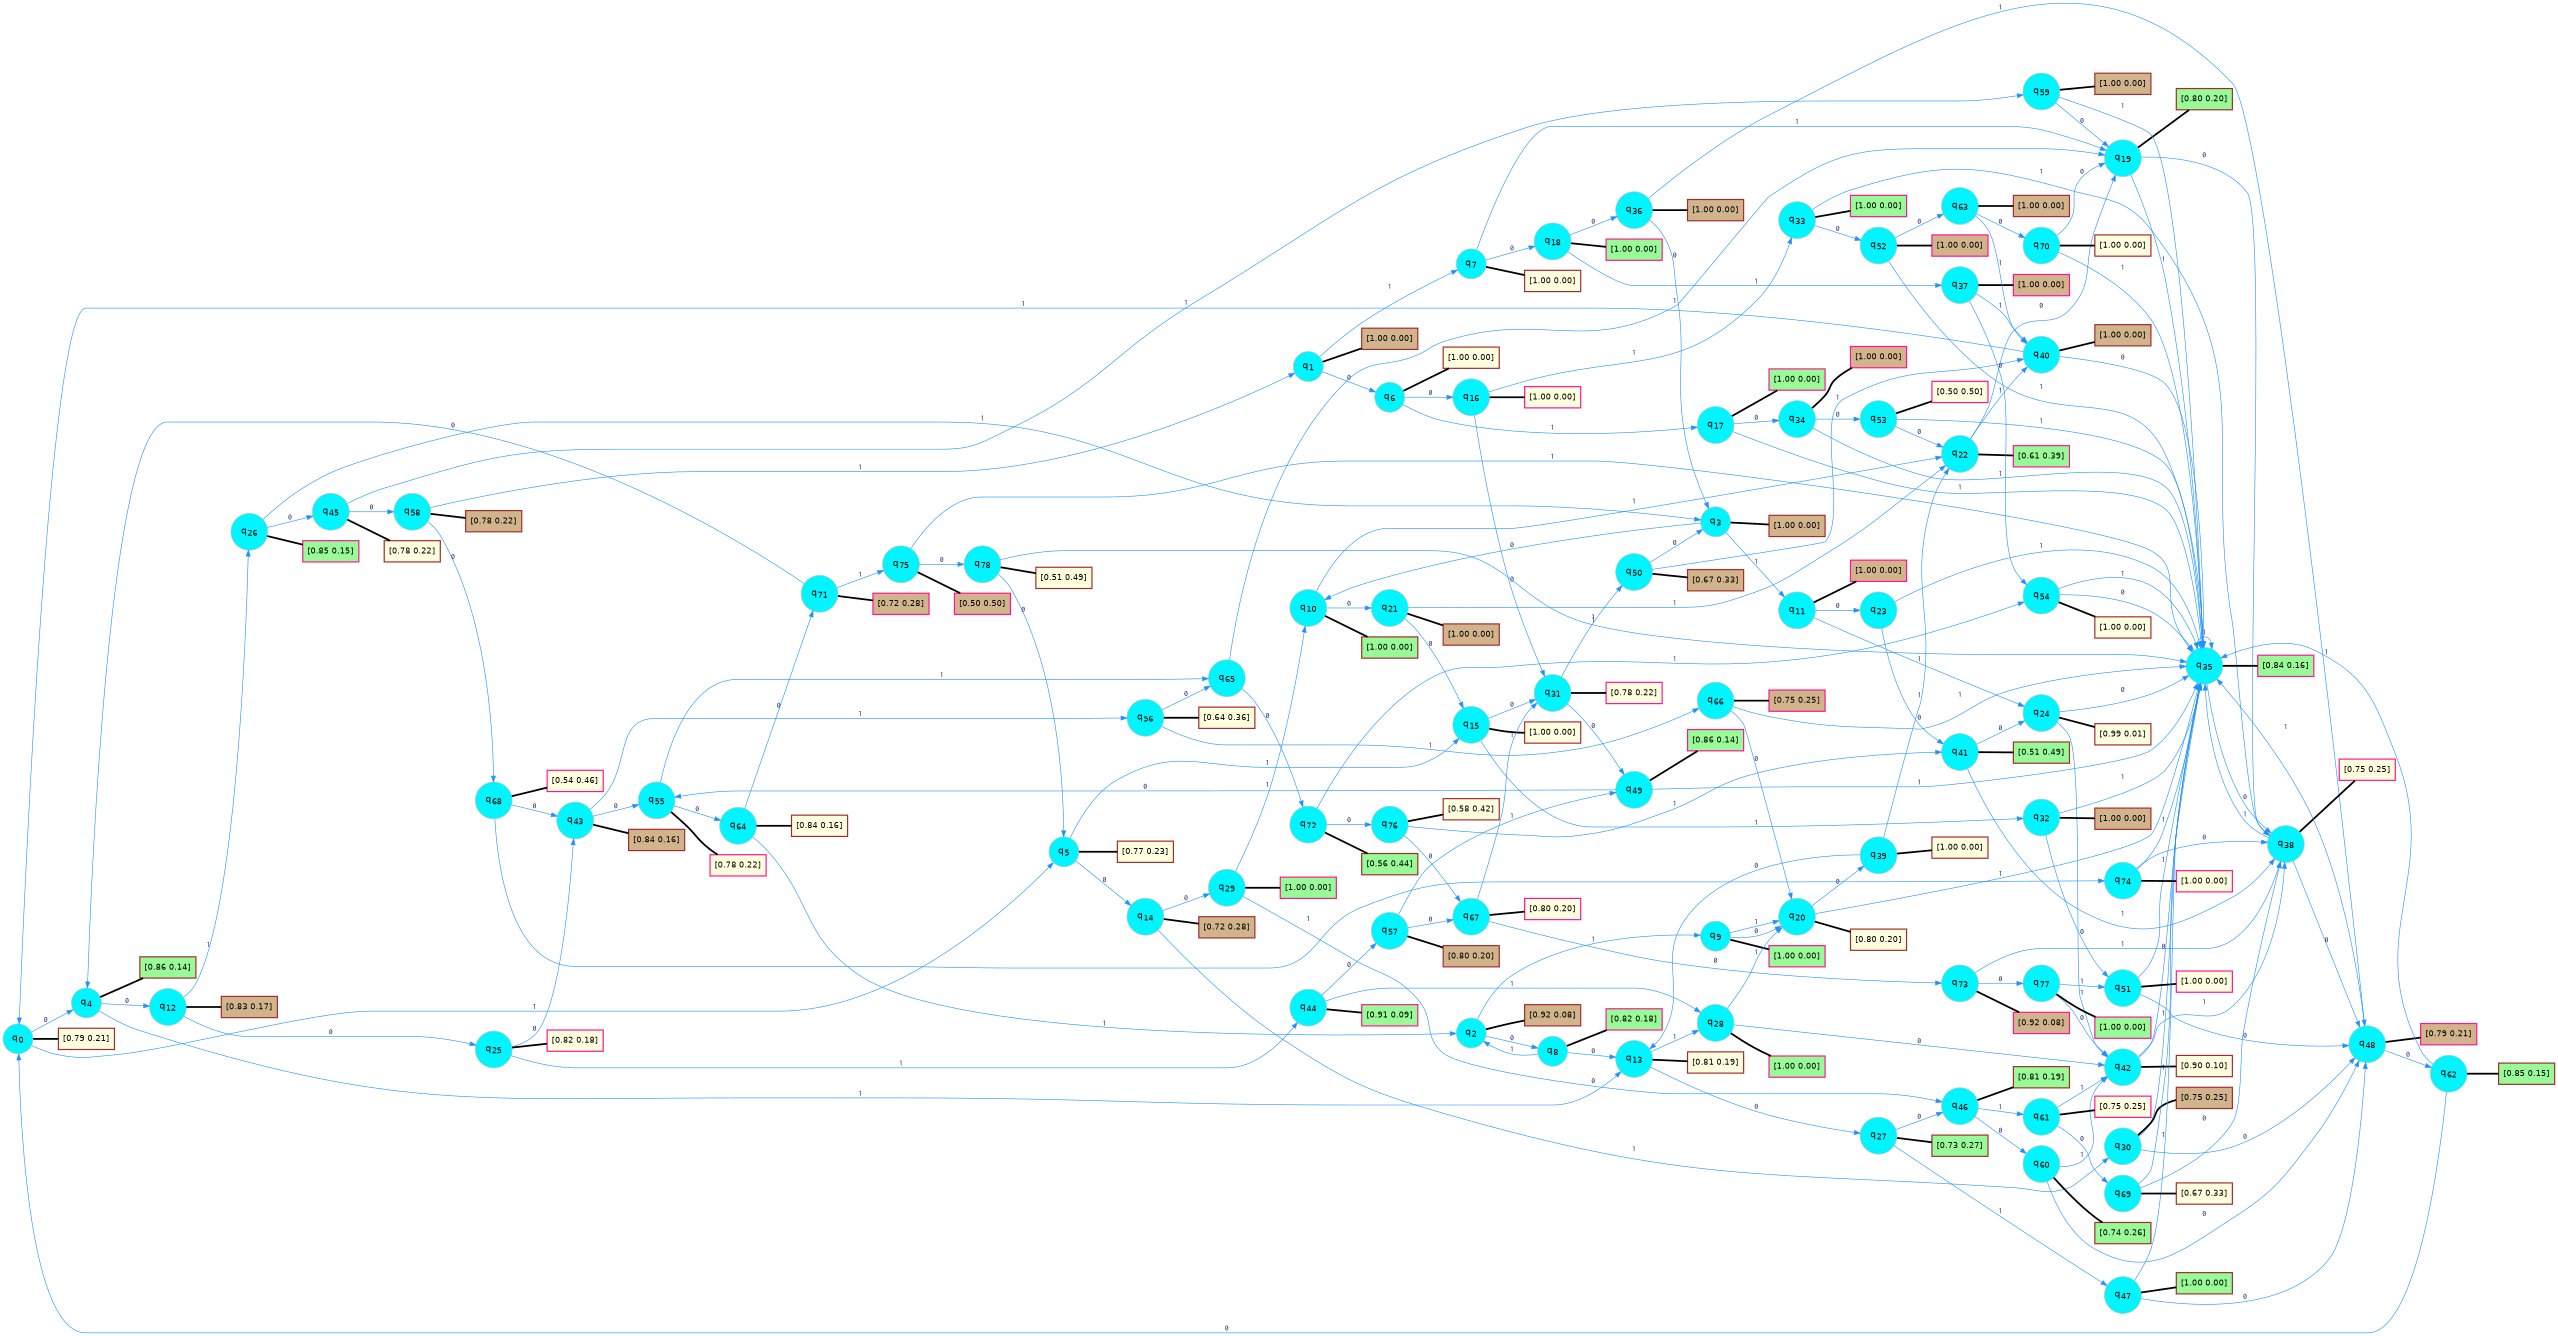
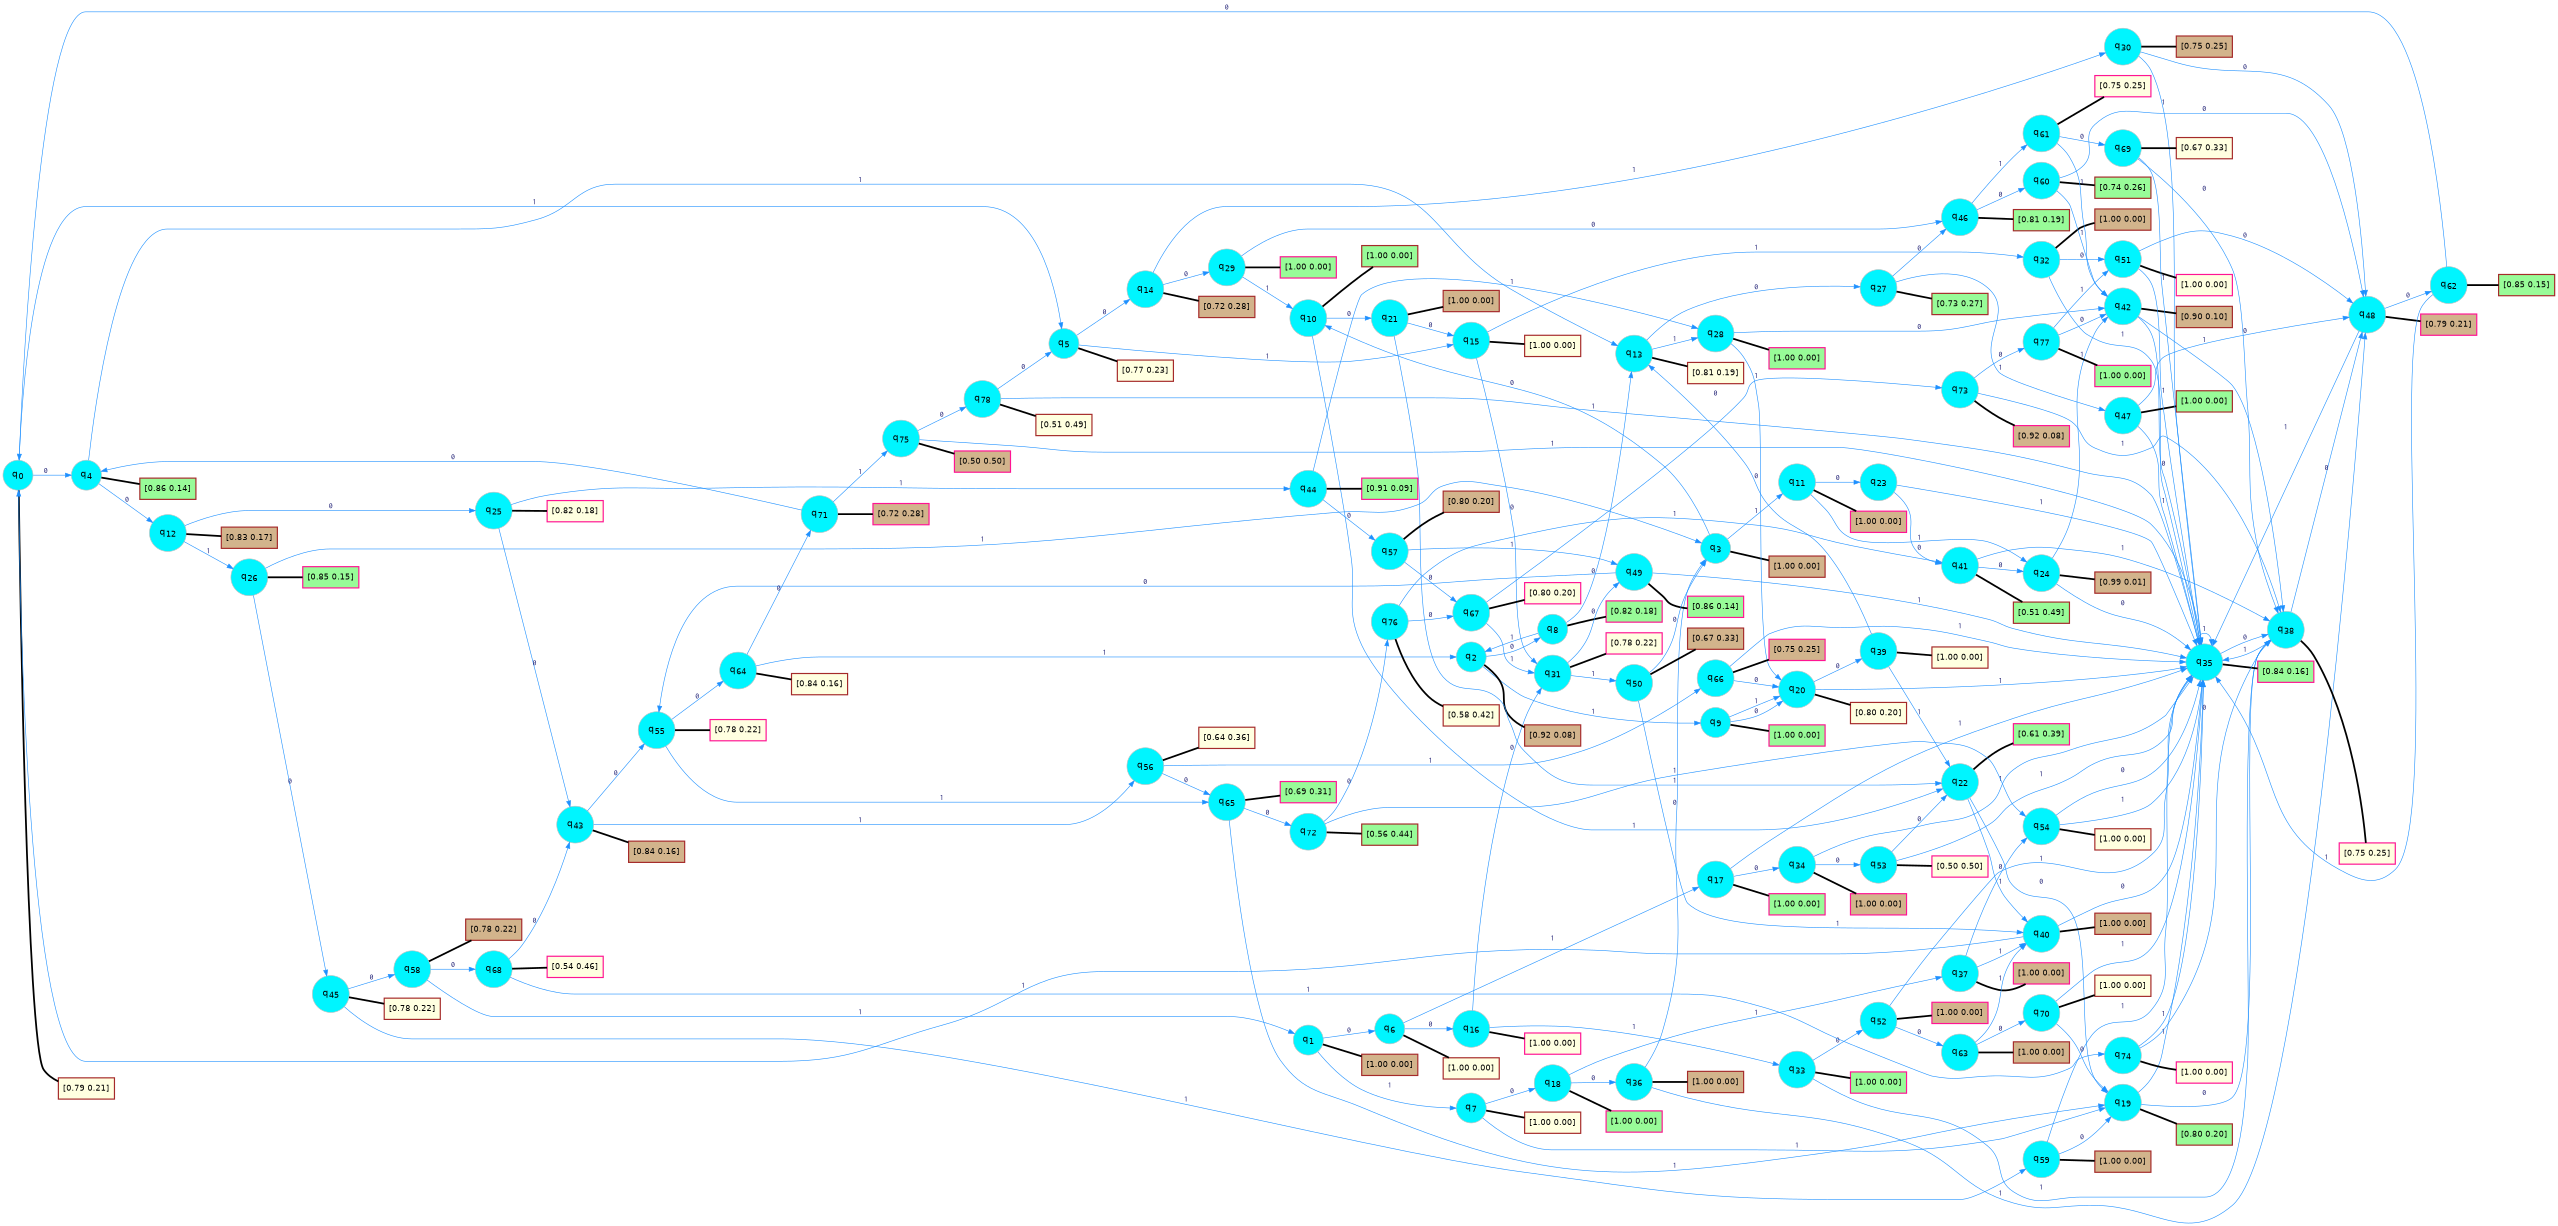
node "[0.99 0.01]": fillcolor lightyellow -> tan
node "[0.69 0.31]": added
node "[0.90 0.10]": fillcolor lightyellow -> tan
